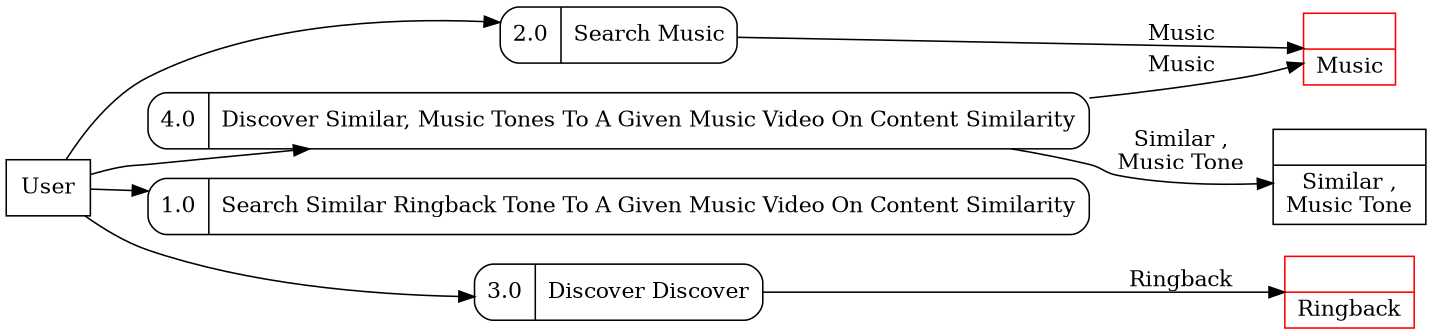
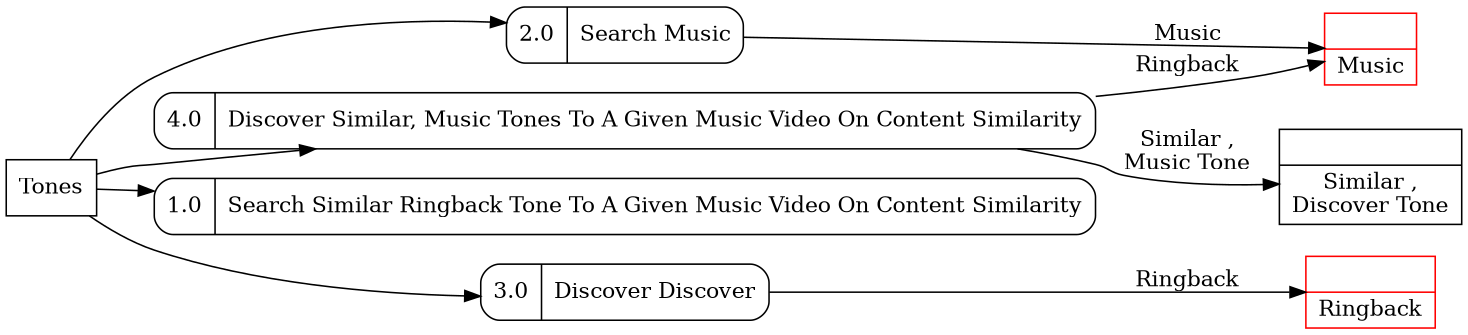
edge "4.0" -> "Music": label "Music" -> "Ringback"
node "User": label "User" -> "Tones"
node "Similar ,": text "Music Tone" -> "Discover Tone"
